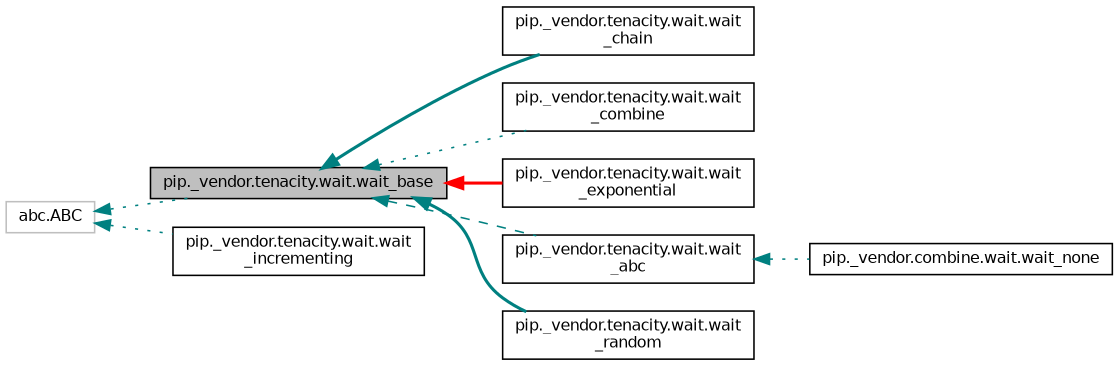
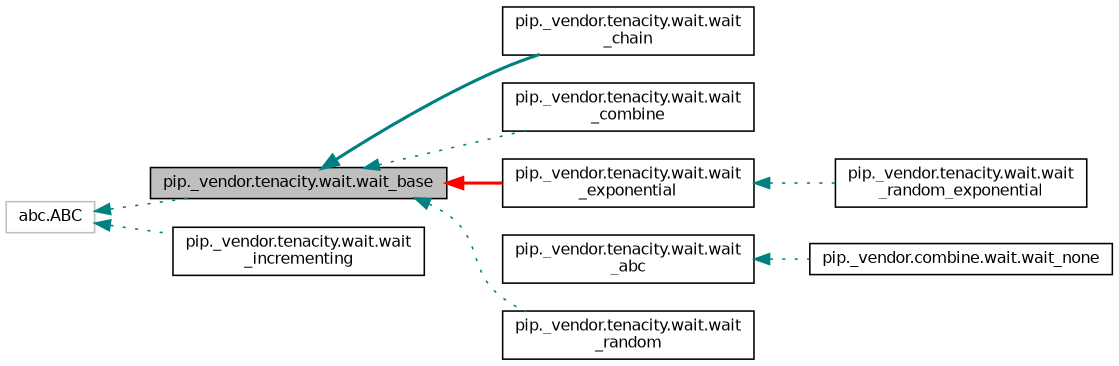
node "pip._vendor.tenacity.wait.wait _random_exponential": added
edge "pip._vendor.tenacity.wait.wait _abc" -> "pip._vendor.tenacity.wait.wait_base": removed
edge "pip._vendor.tenacity.wait.wait _random" -> "pip._vendor.tenacity.wait.wait_base": style bold -> dotted
